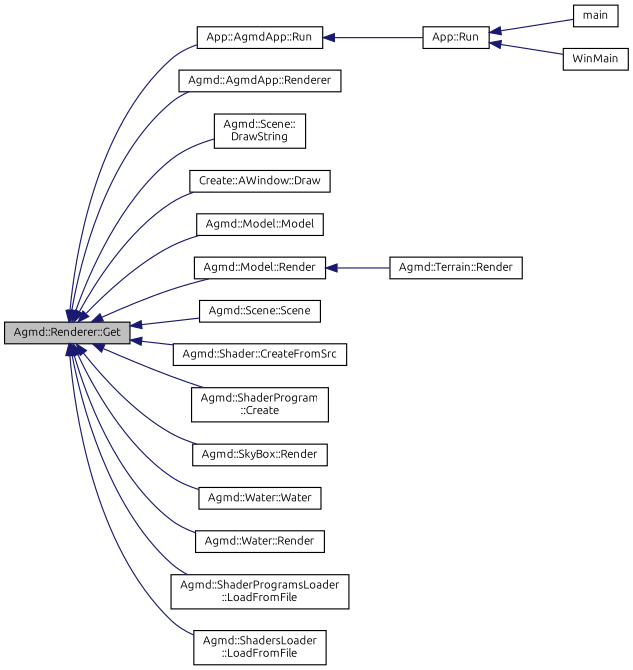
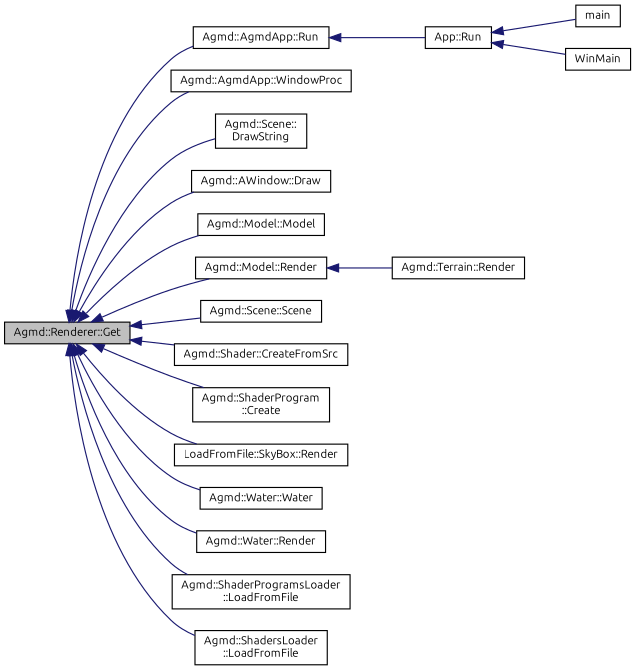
node "App::AgmdApp::Run": label "App::AgmdApp::Run" -> "Agmd::AgmdApp::Run"
node "Agmd::AgmdApp::Renderer": label "Agmd::AgmdApp::Renderer" -> "Agmd::AgmdApp::WindowProc"
node "Create::AWindow::Draw": label "Create::AWindow::Draw" -> "Agmd::AWindow::Draw"
node "Agmd::SkyBox::Render": label "Agmd::SkyBox::Render" -> "LoadFromFile::SkyBox::Render"
